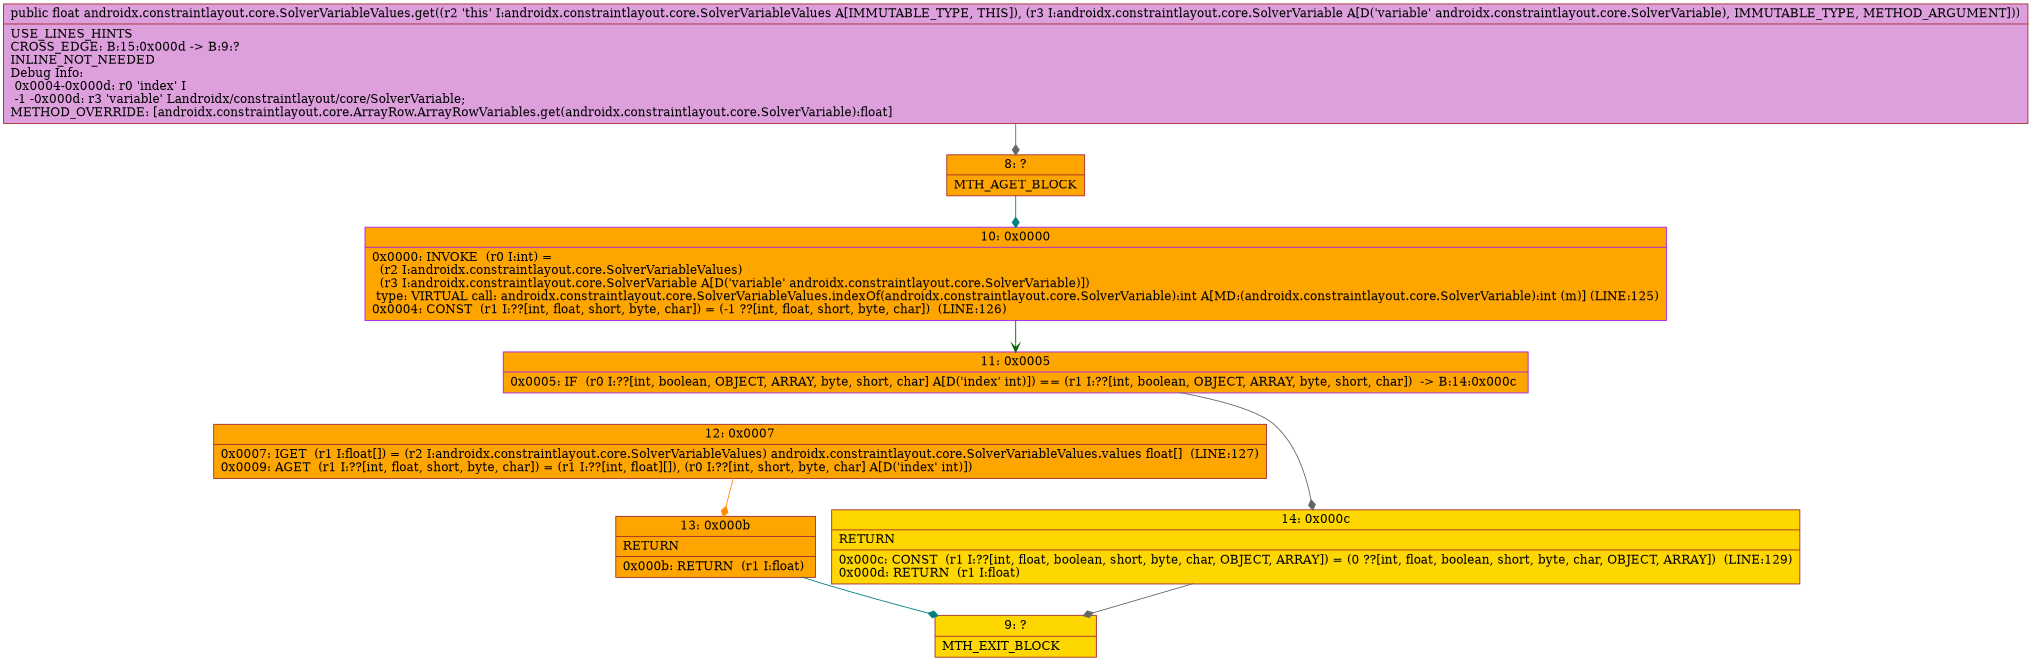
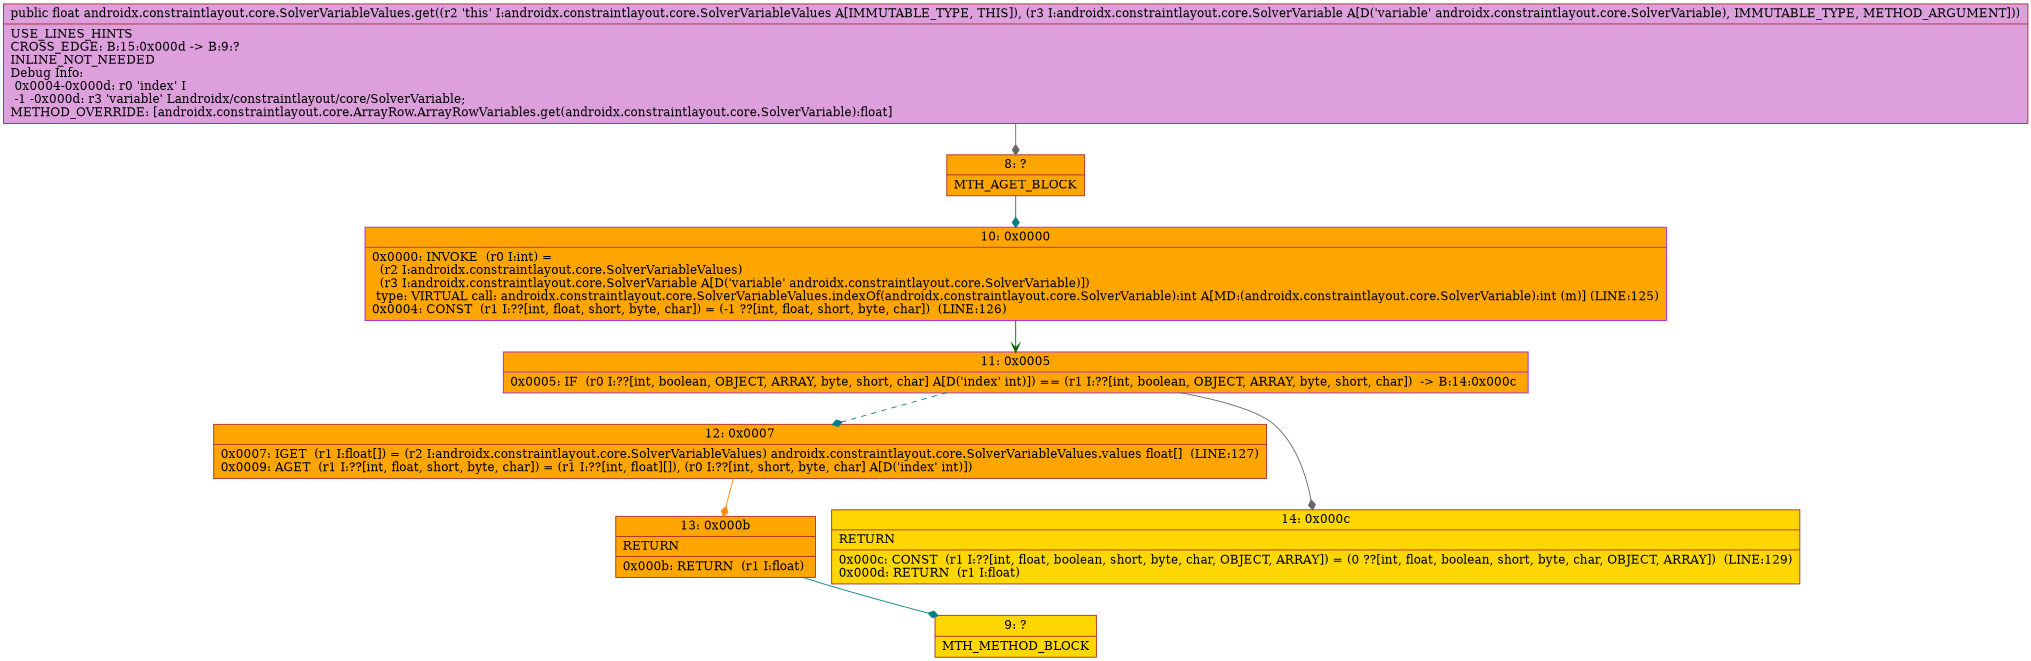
edge "11: 0x0005" -> "12: 0x0007": added
edge "14: 0x000c" -> "9: ?": removed
node "9: ?": text "MTH_EXIT_BLOCK" -> "MTH_METHOD_BLOCK"
